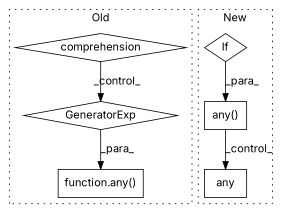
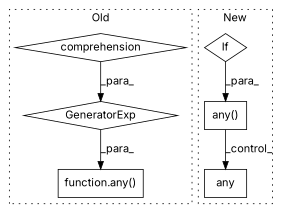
edge "comprehension" -> "GeneratorExp": label "_control_" -> "_para_"
